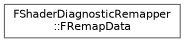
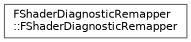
node "FShaderDiagnosticRemapper ::FRemapData": label "FShaderDiagnosticRemapper ::FRemapData" -> "FShaderDiagnosticRemapper ::FShaderDiagnosticRemapper"
